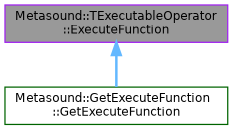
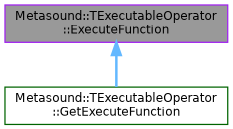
node "Metasound::GetExecuteFunction ::GetExecuteFunction": label "Metasound::GetExecuteFunction ::GetExecuteFunction" -> "Metasound::TExecutableOperator ::GetExecuteFunction"
